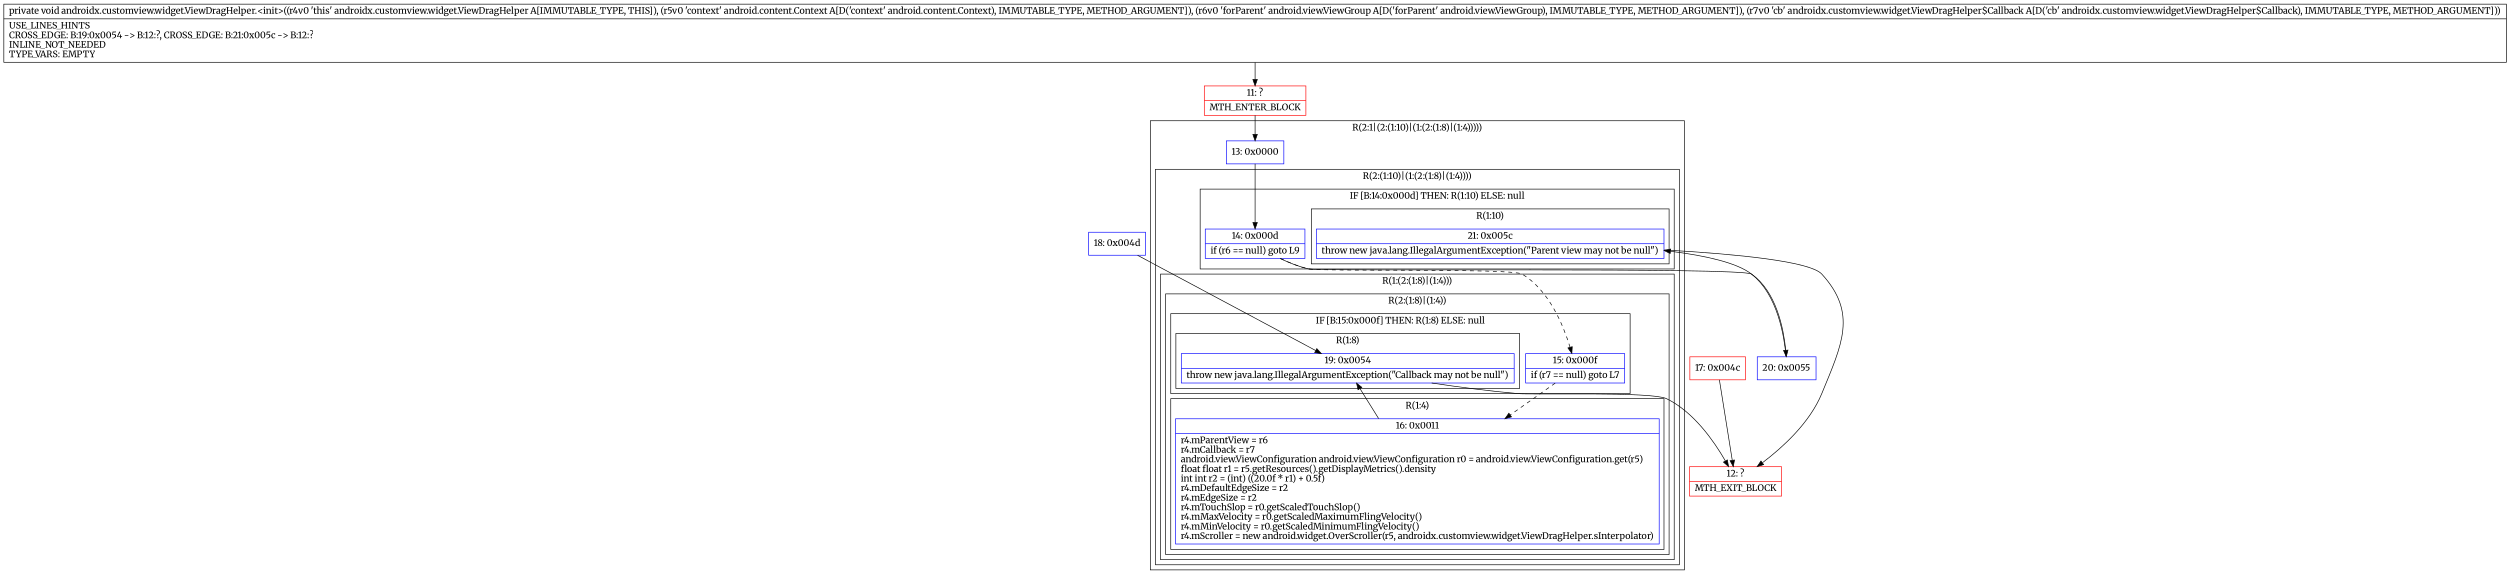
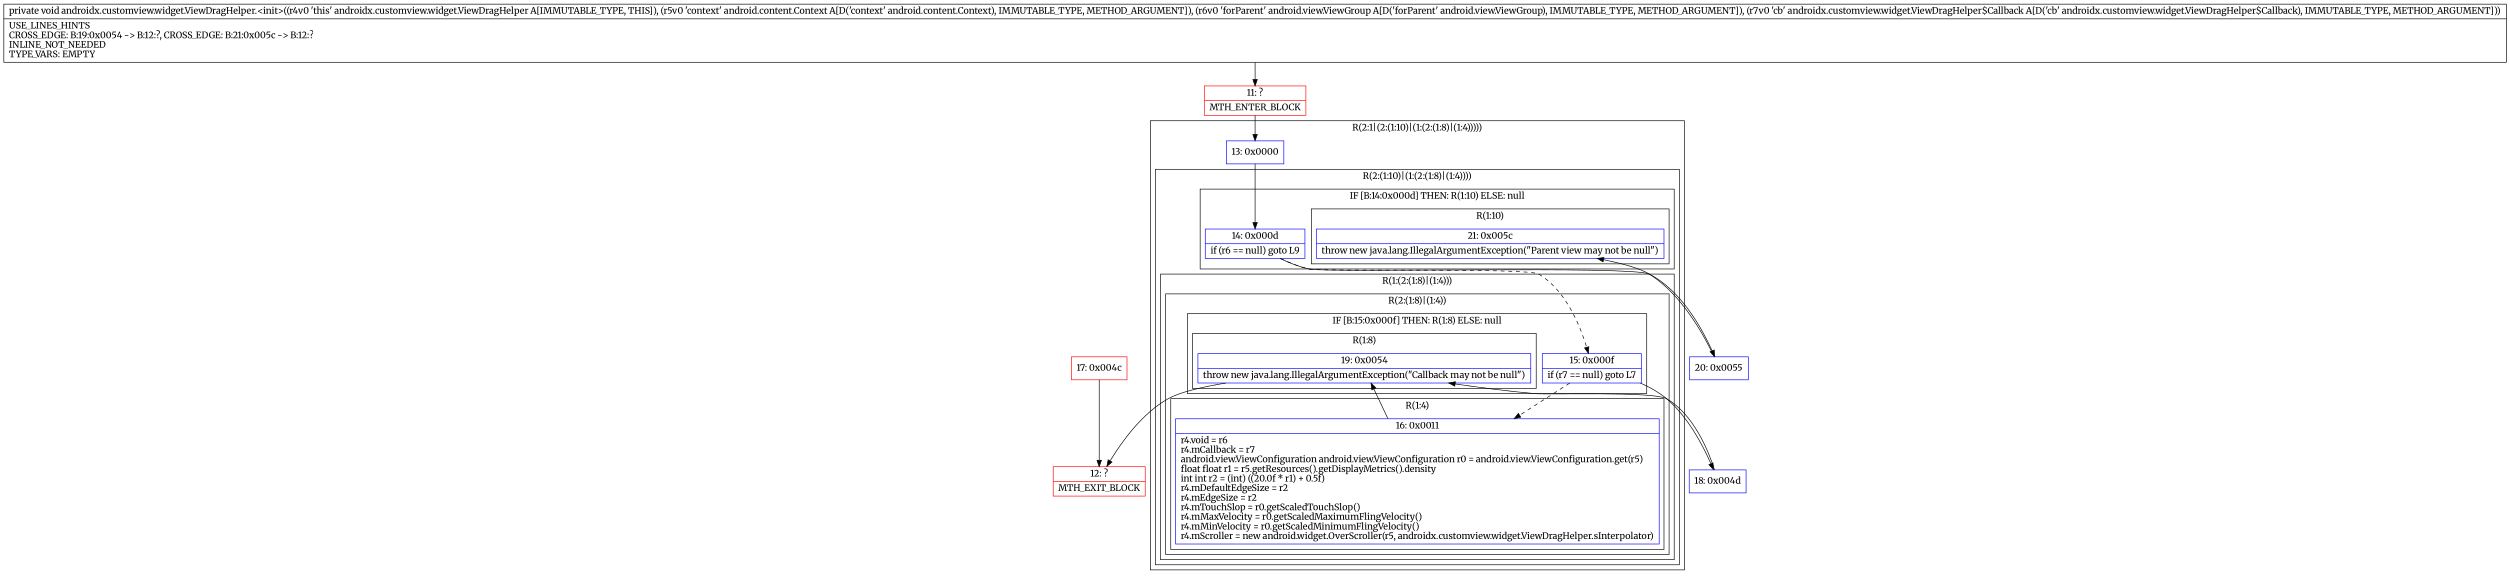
edge "21: 0x005c" -> "12: ?": removed
edge "15: 0x000f" -> "18: 0x004d": added
node "16: 0x0011": text "r4.mParentView = r6" -> "r4.void = r6"
